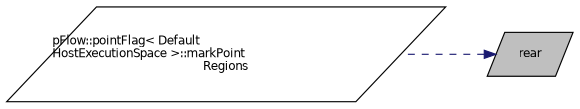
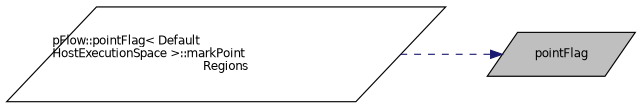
node "rear": label "rear" -> "pointFlag"
